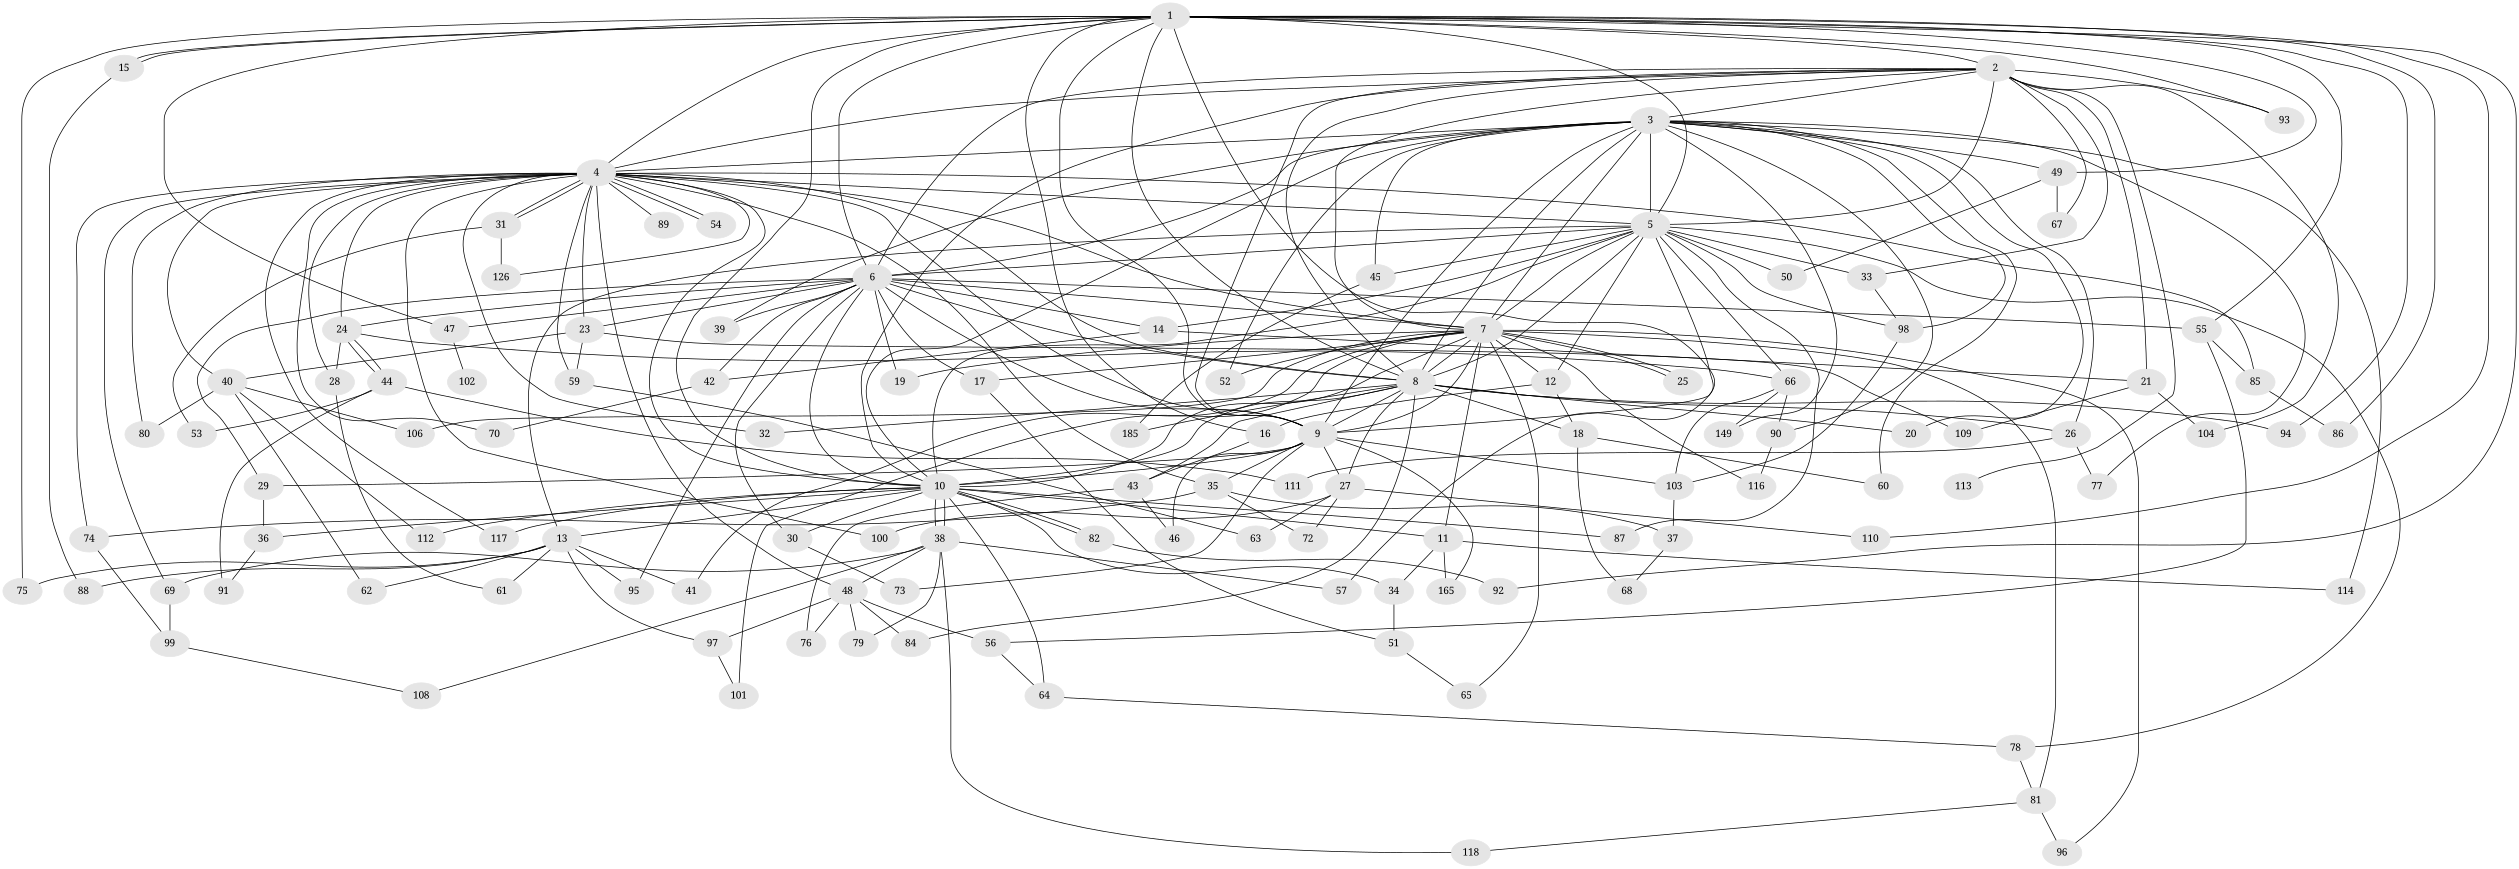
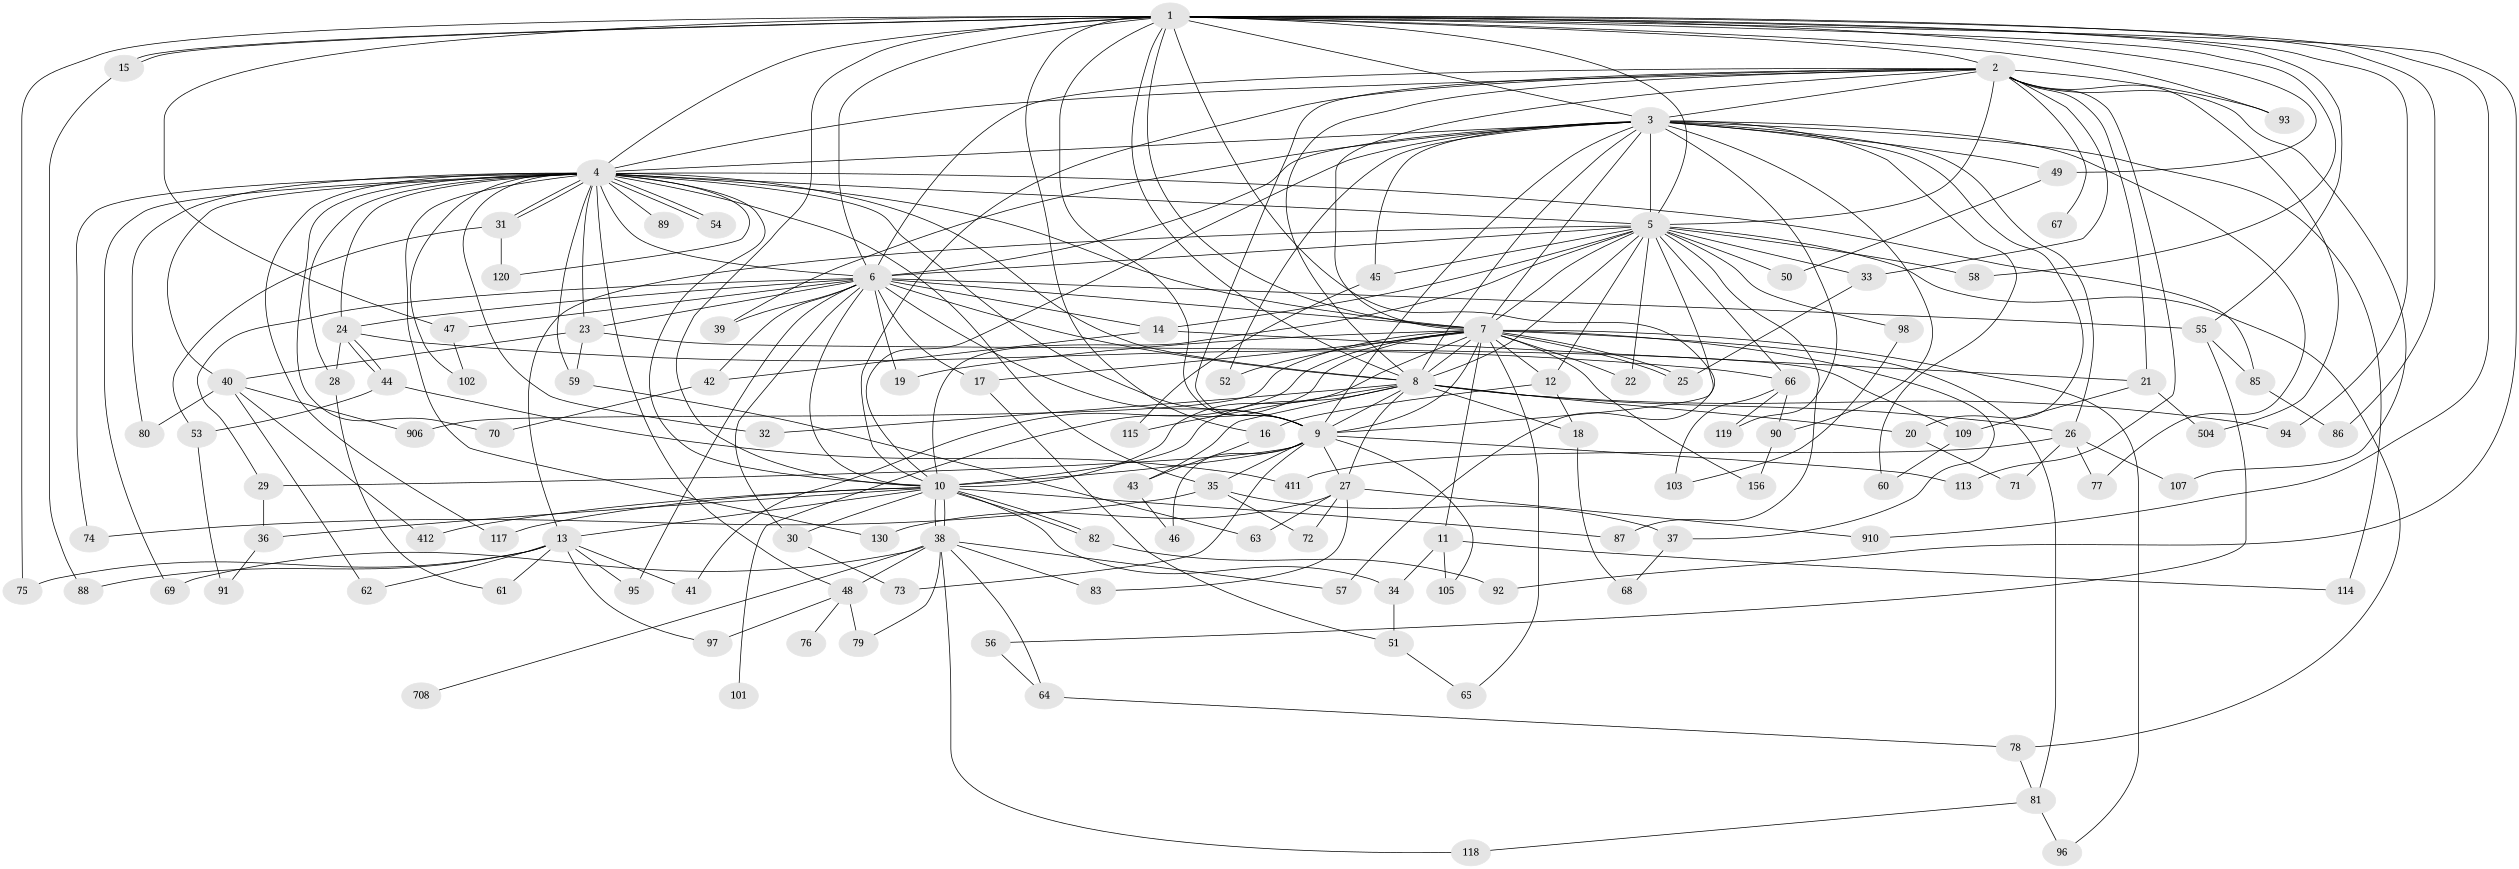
edge "3" -- "98": now "3" -- "1"
edge "49" -- "67": removed
edge "4" -- "102": added
edge "1" -- "7": added
edge "4" -- "6": added
node "126": label "126" -> "120"
node "58": added
edge "33" -- "98": now "33" -- "25"
node "22": added
node "106": label "106" -> "906"
node "185": label "185" -> "115"
node "149": label "149" -> "119"
node "104": label "104" -> "504"
edge "44" -- "91": now "53" -- "91"
edge "9" -- "103": now "9" -- "113"
edge "18" -- "60": now "109" -- "60"
node "111": label "111" -> "411"
node "116": label "116" -> "156"
node "71": added
node "107": added
edge "43" -- "76": removed
edge "10" -- "11": removed
edge "103" -- "37": now "7" -- "37"
node "112": label "112" -> "412"
node "100": label "100" -> "130"
node "110": label "110" -> "910"
edge "10" -- "64": now "38" -- "64"
node "83": added
node "165": label "165" -> "105"
edge "48" -- "56": removed
node "99": removed
node "84": removed
edge "97" -- "101": removed
node "108": label "108" -> "708"
